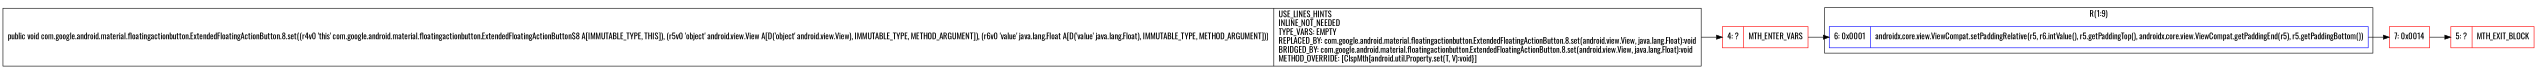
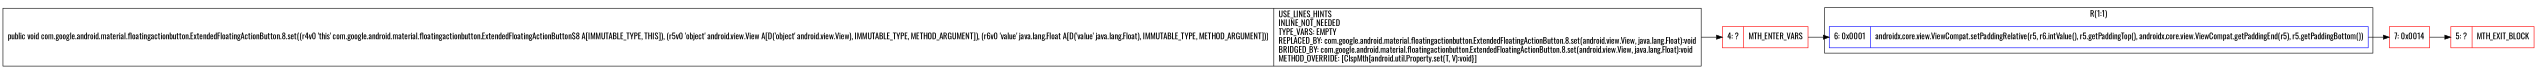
cluster "R(1:9)": label "R(1:9)" -> "R(1:1)"
